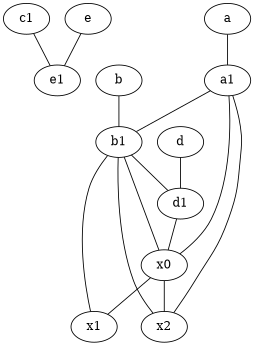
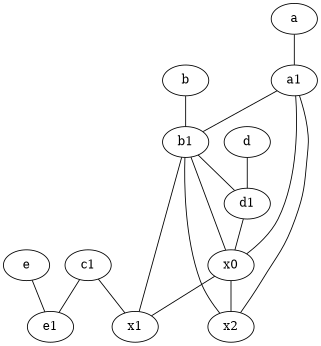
edge "c1" -- "x1": added
